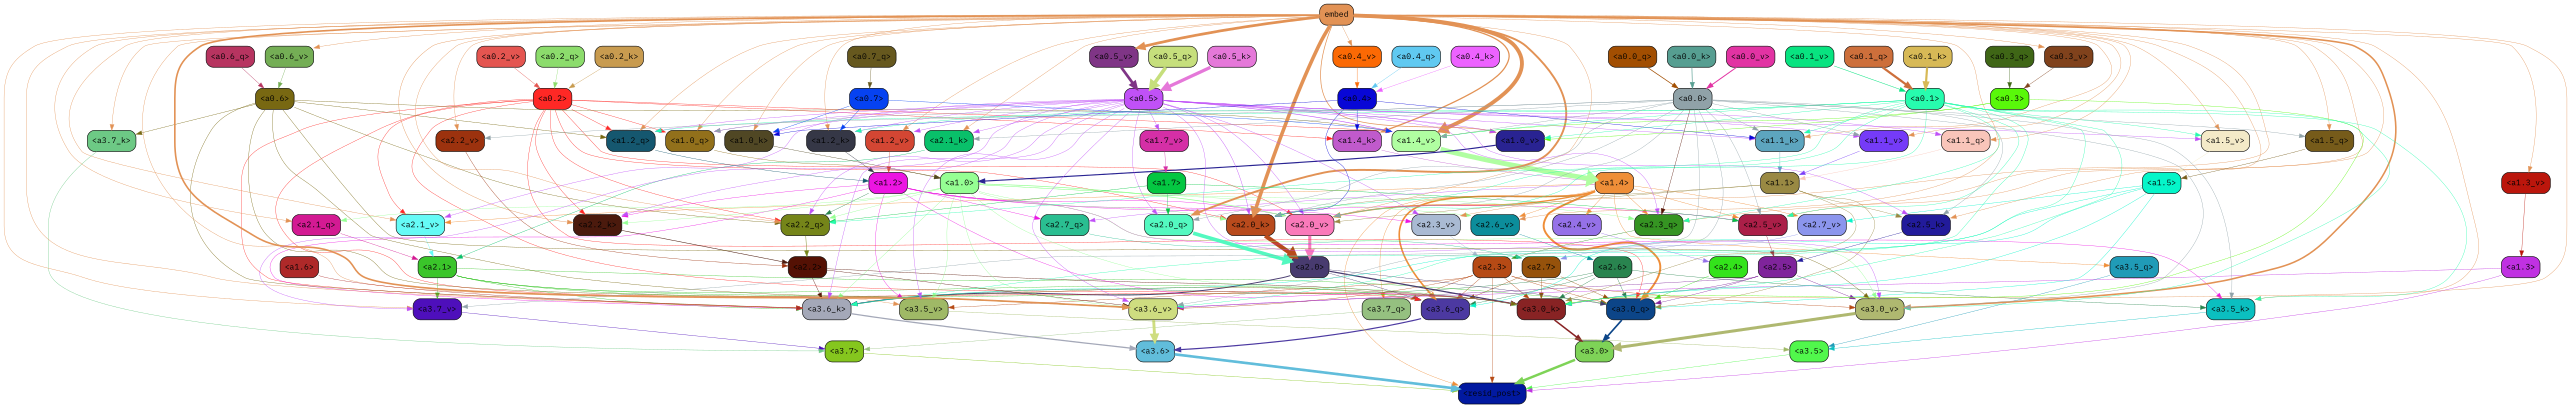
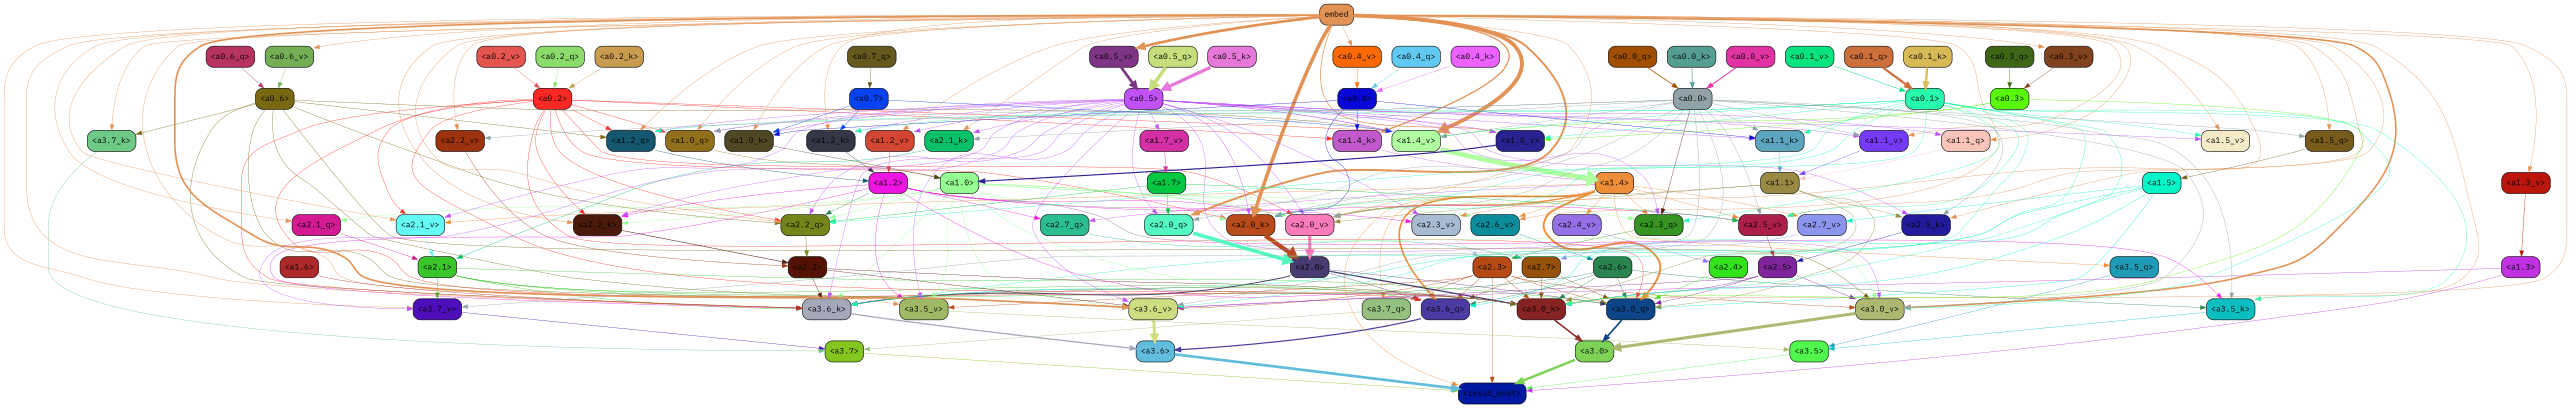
edge "embed" -> "<a2.3_q>": removed
edge "embed" -> "<a1.1_k>": removed
